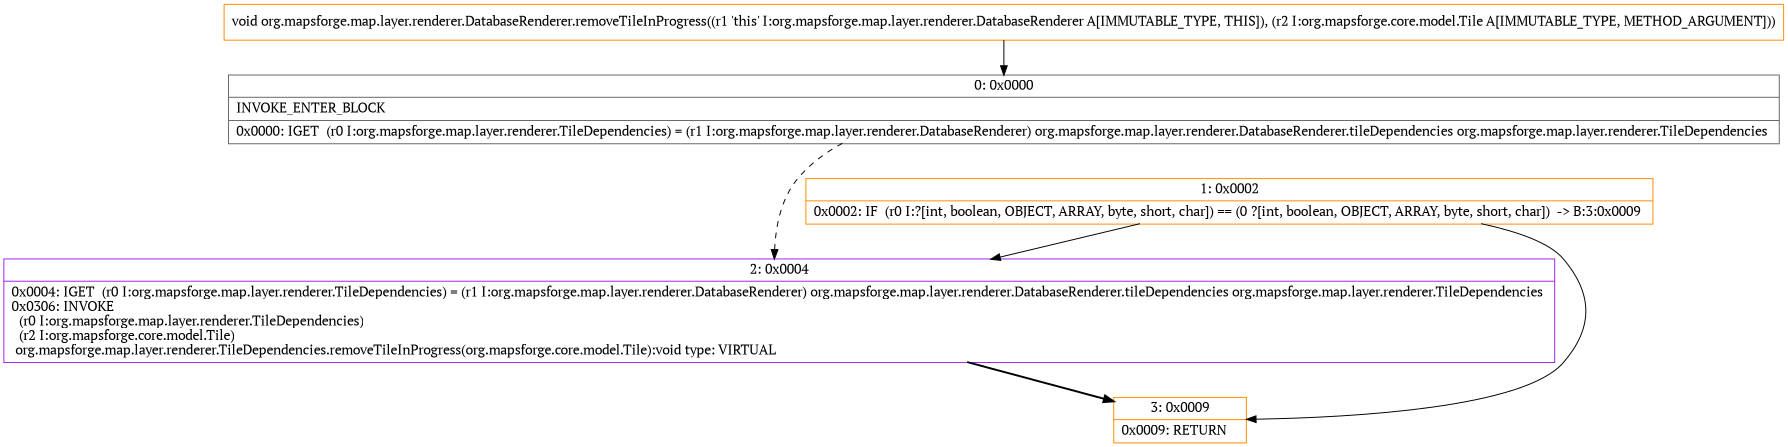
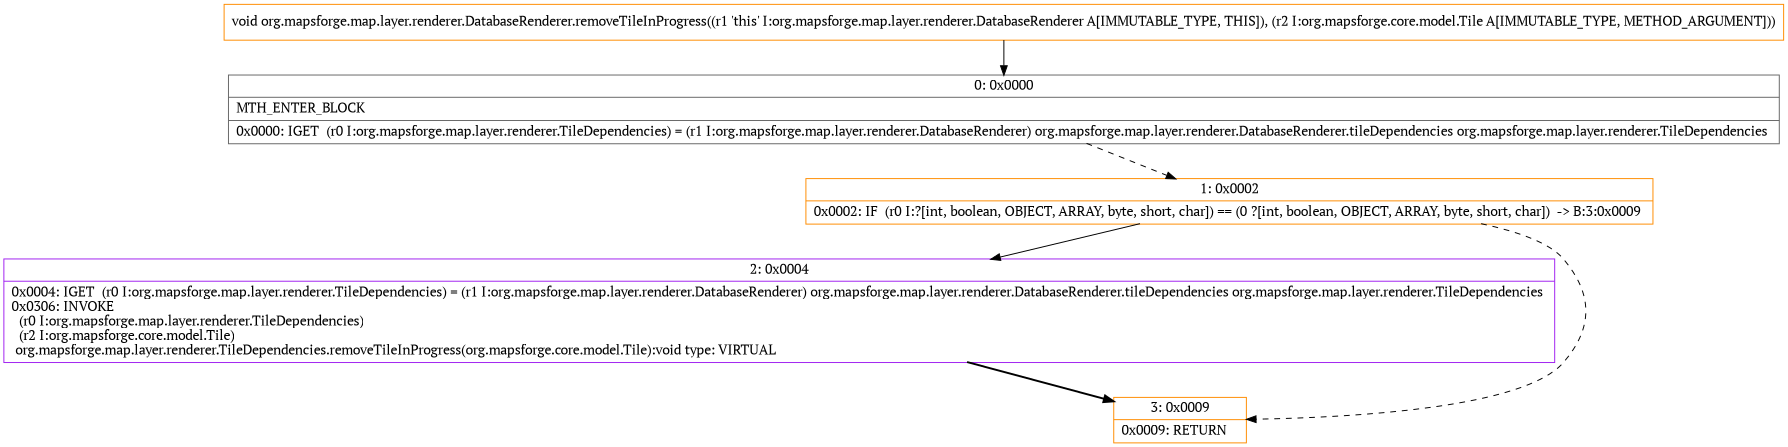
node "0: 0x0000": text "INVOKE_ENTER_BLOCK" -> "MTH_ENTER_BLOCK"
edge "0: 0x0000" -> "2: 0x0004": now "0: 0x0000" -> "1: 0x0002"
edge "1: 0x0002" -> "3: 0x0009": style solid -> dashed
